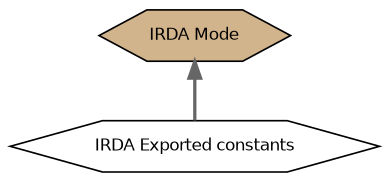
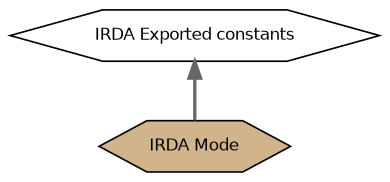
edge "IRDA Exported constants" -> "IRDA Mode": reversed
